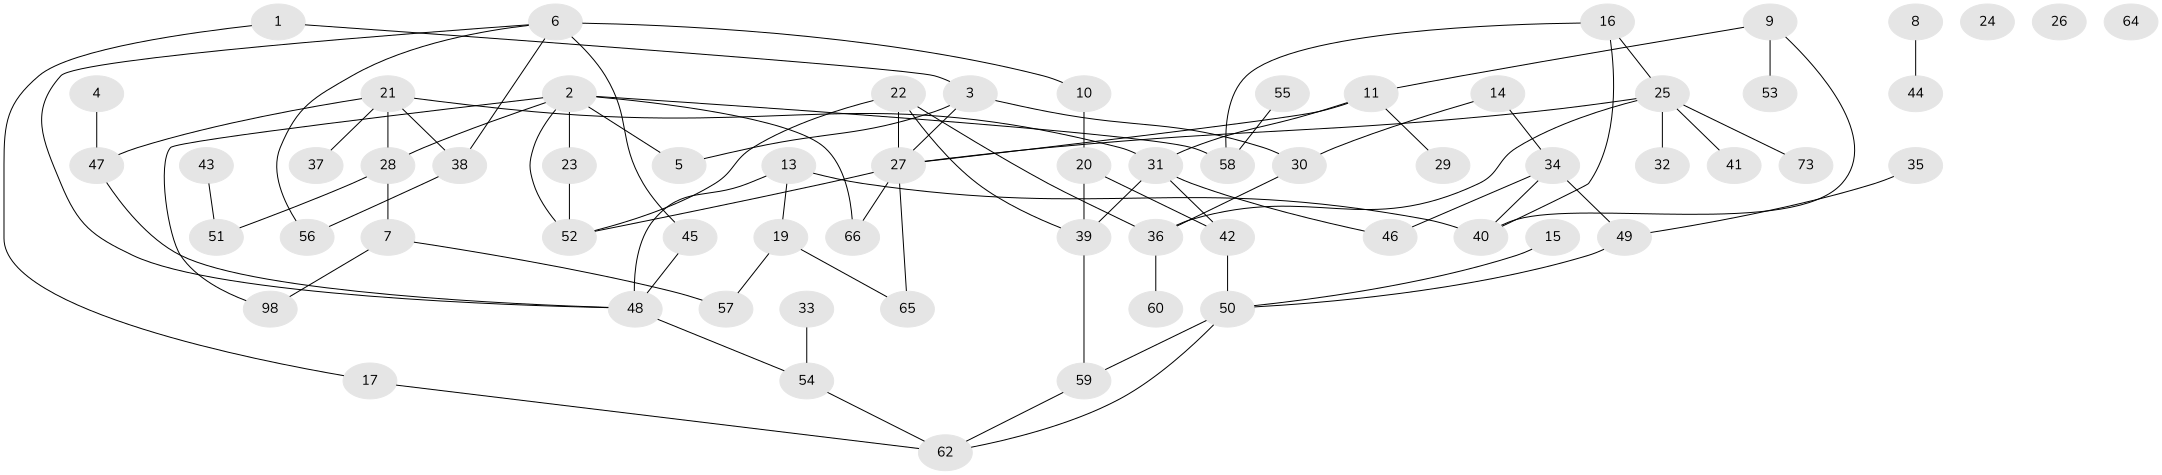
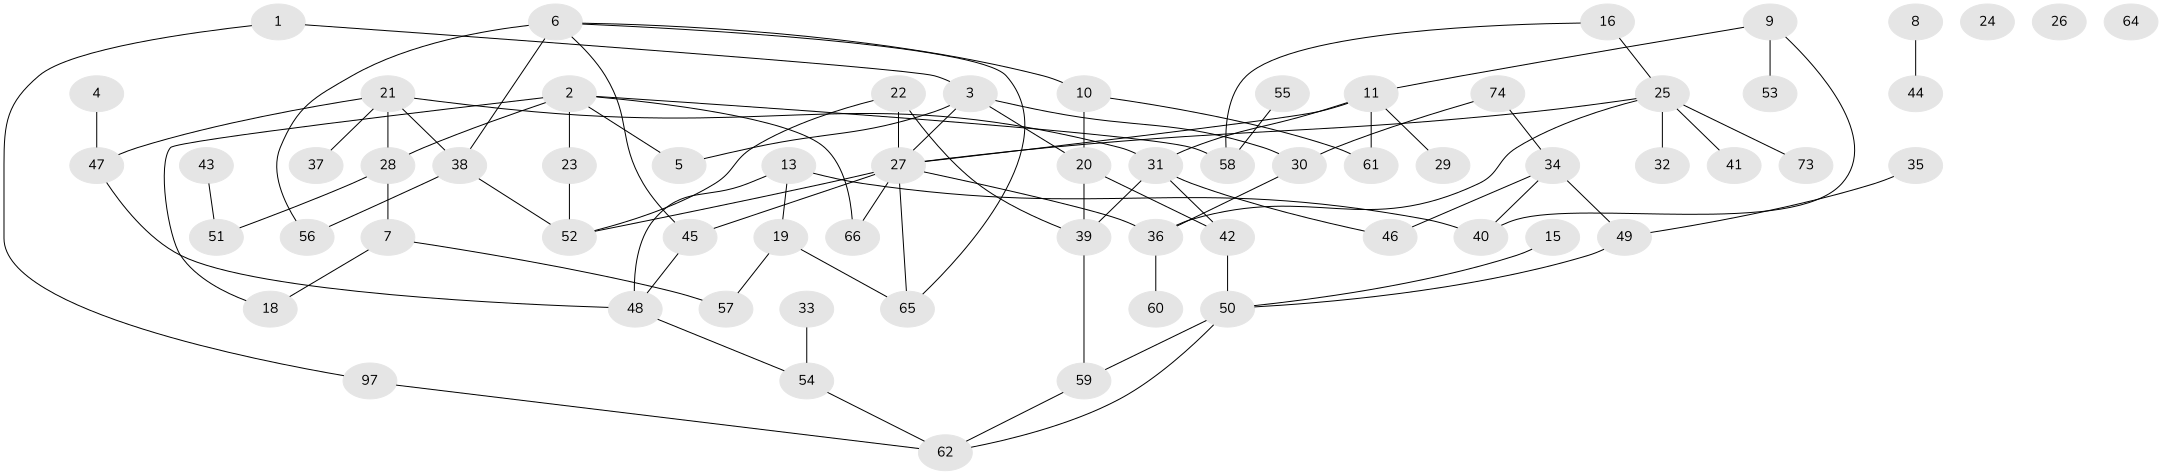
node "14": label "14" -> "74"
edge "3" -- "20": added
edge "16" -- "40": removed
edge "2" -- "52": now "38" -- "52"
node "61": added
edge "22" -- "36": now "27" -- "36"
edge "6" -- "48": now "6" -- "65"
edge "27" -- "45": added
node "98": label "98" -> "18"
node "17": label "17" -> "97"
